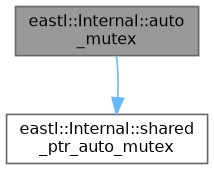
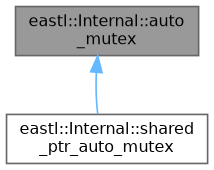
edge "eastl::Internal::auto _mutex" -> "eastl::Internal::shared _ptr_auto_mutex": reversed
